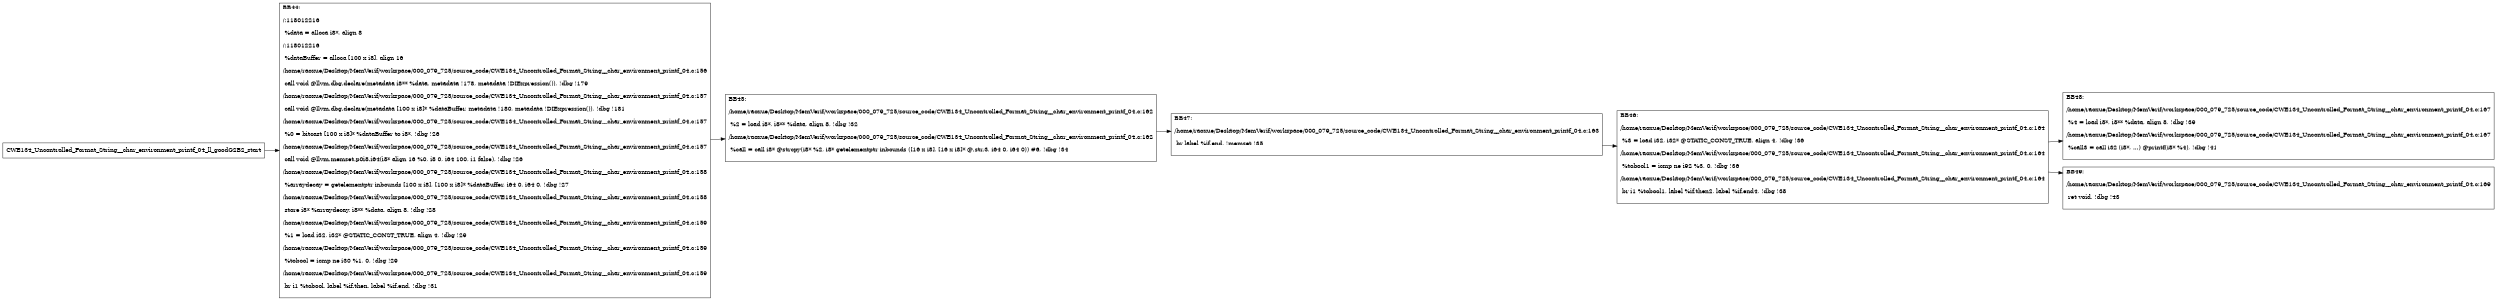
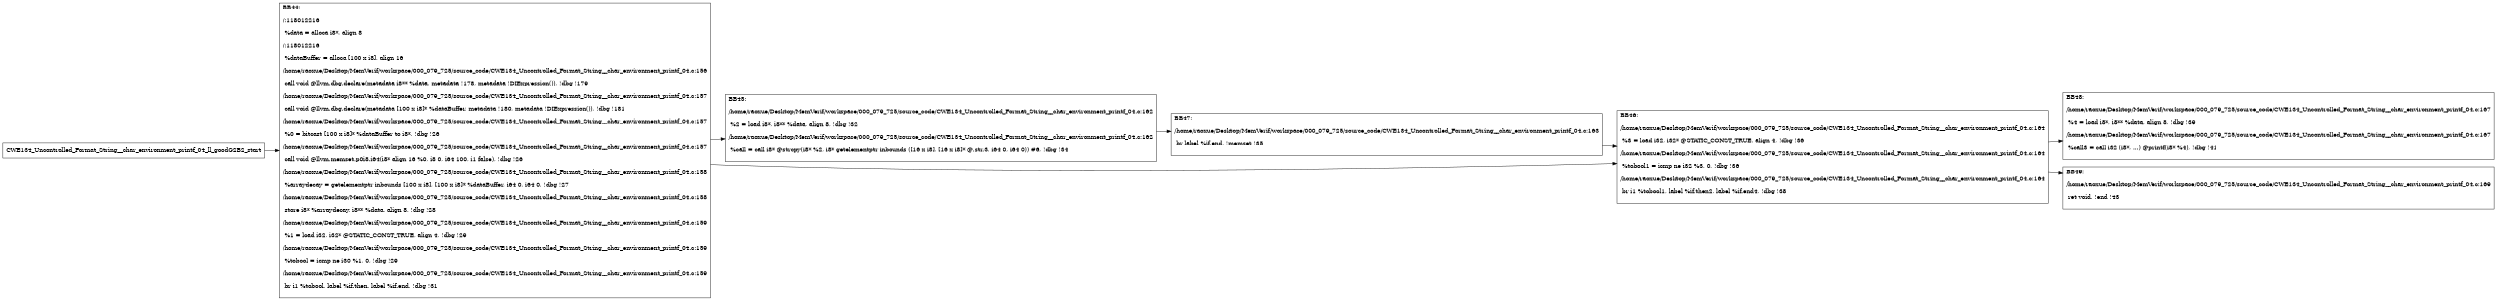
node "BB46:": text "%tobool1 = icmp ne i92 %3, 0, !dbg !36" -> "%tobool1 = icmp ne i32 %3, 0, !dbg !36"
edge "BB44:" -> "BB46:": added
node "BB49:": text "ret void, !dbg !43" -> "ret void, !end !43"
